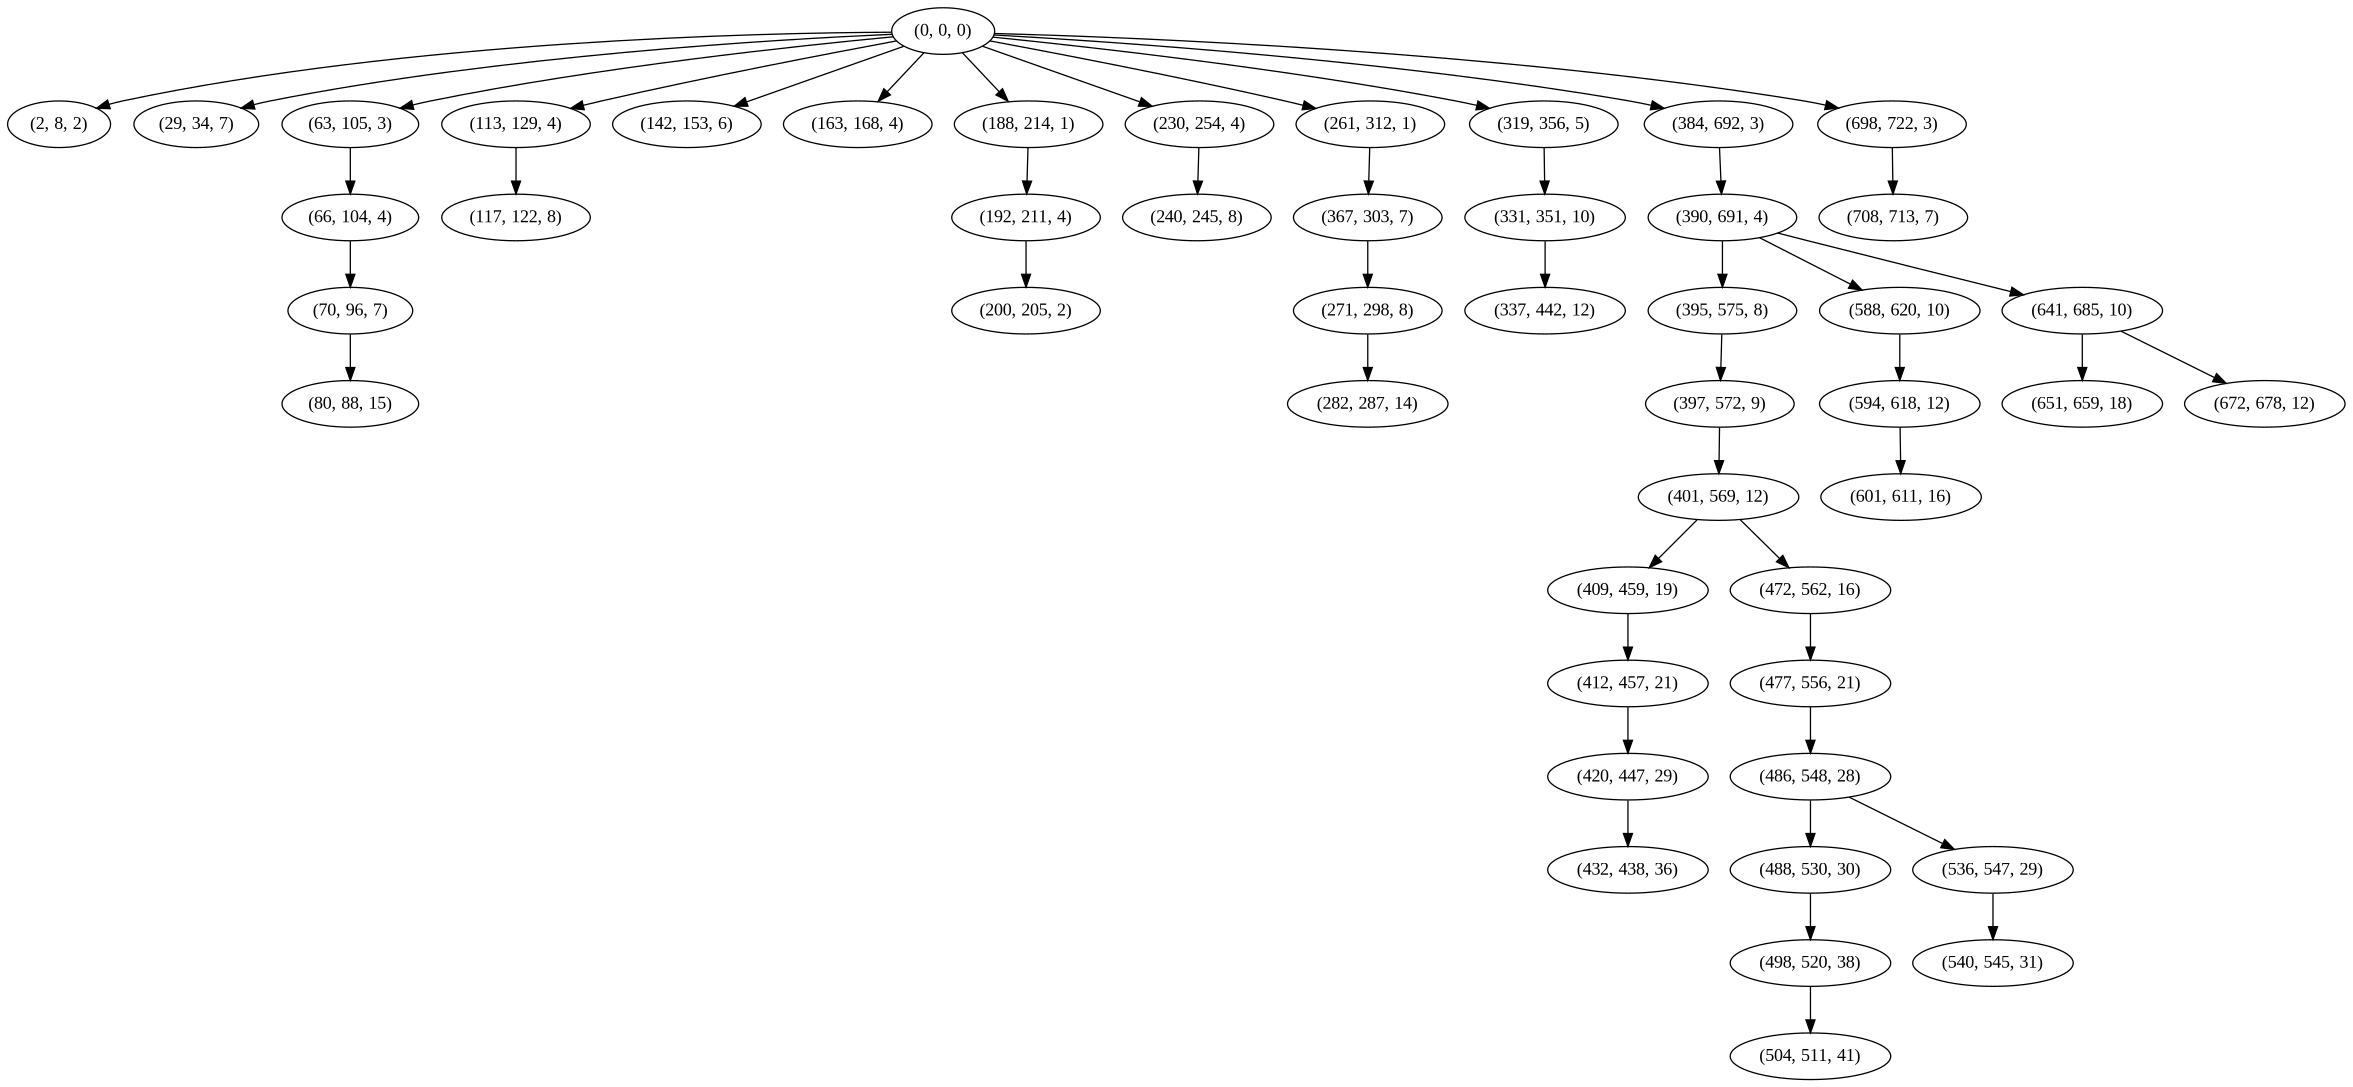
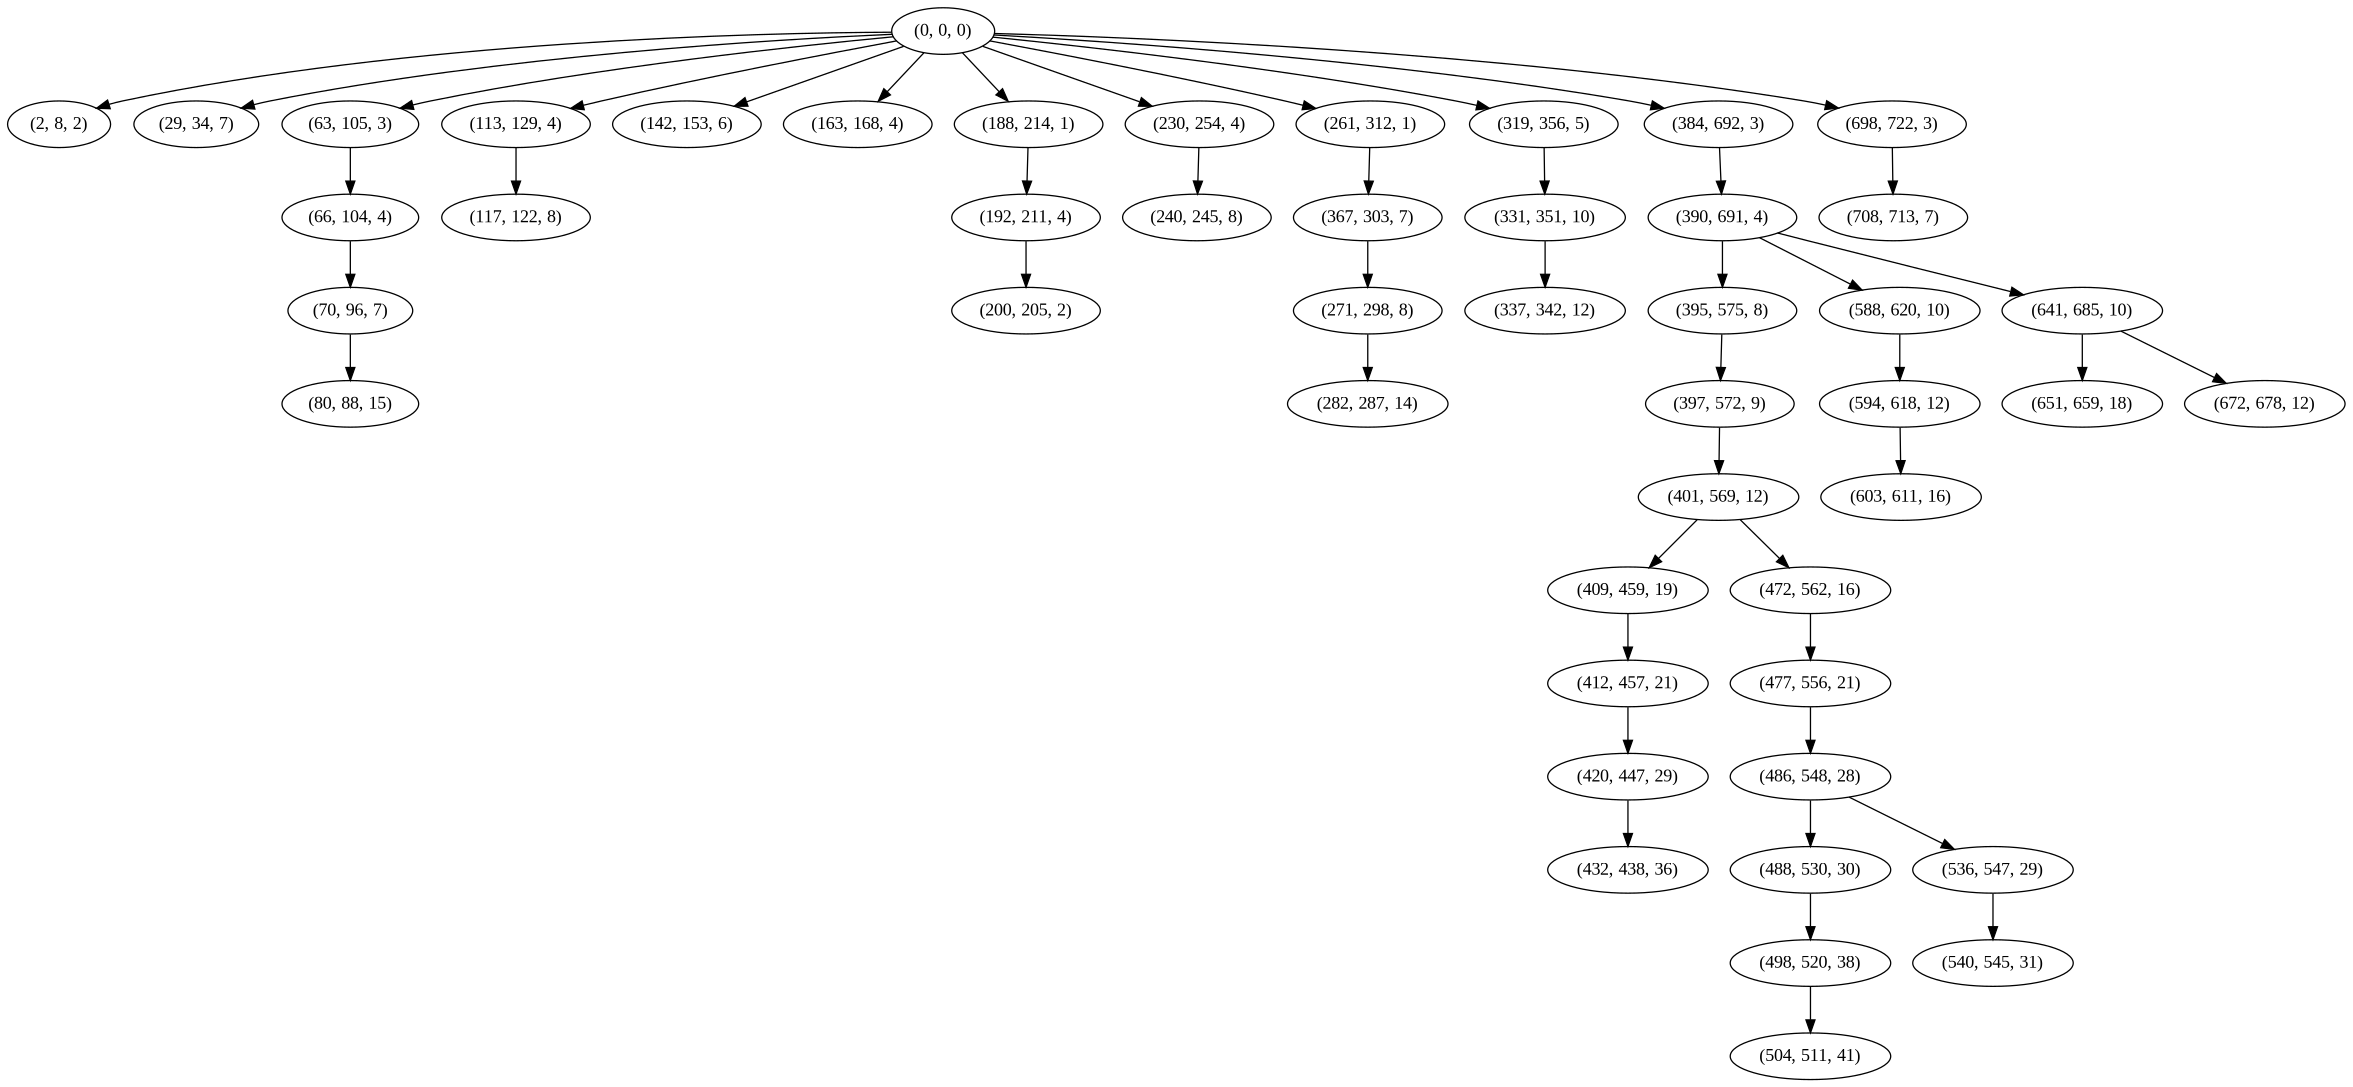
node "(337, 442, 12)": label "(337, 442, 12)" -> "(337, 342, 12)"
node "(601, 611, 16)": label "(601, 611, 16)" -> "(603, 611, 16)"
